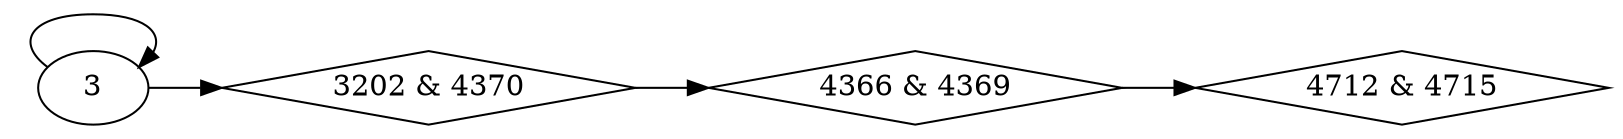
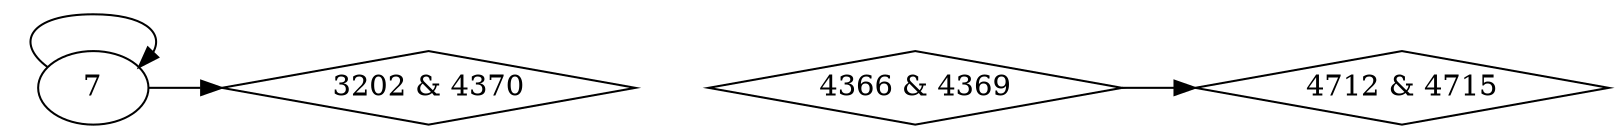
node "3": label "3" -> "7"
edge "3202 & 4370" -> "4366 & 4369": removed
